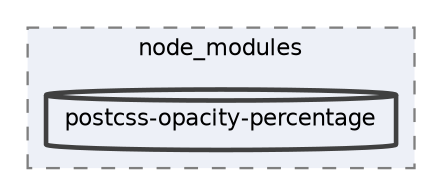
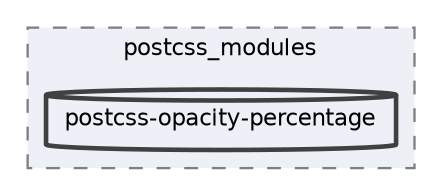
cluster "node_modules": label "node_modules" -> "postcss_modules"
